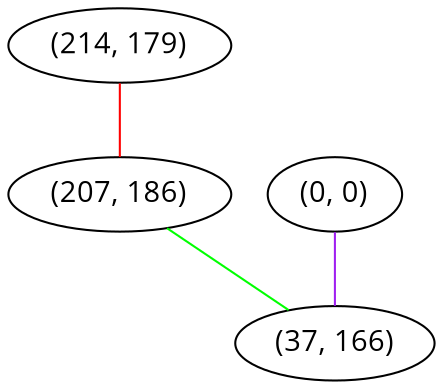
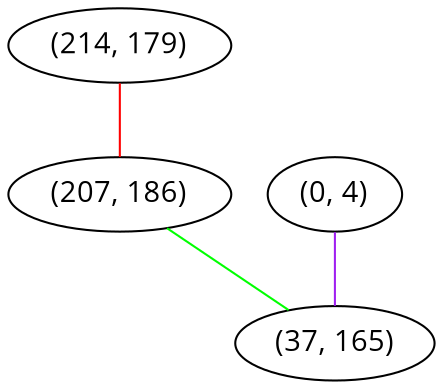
node "(0, 0)": label "(0, 0)" -> "(0, 4)"
node "(37, 166)": label "(37, 166)" -> "(37, 165)"
